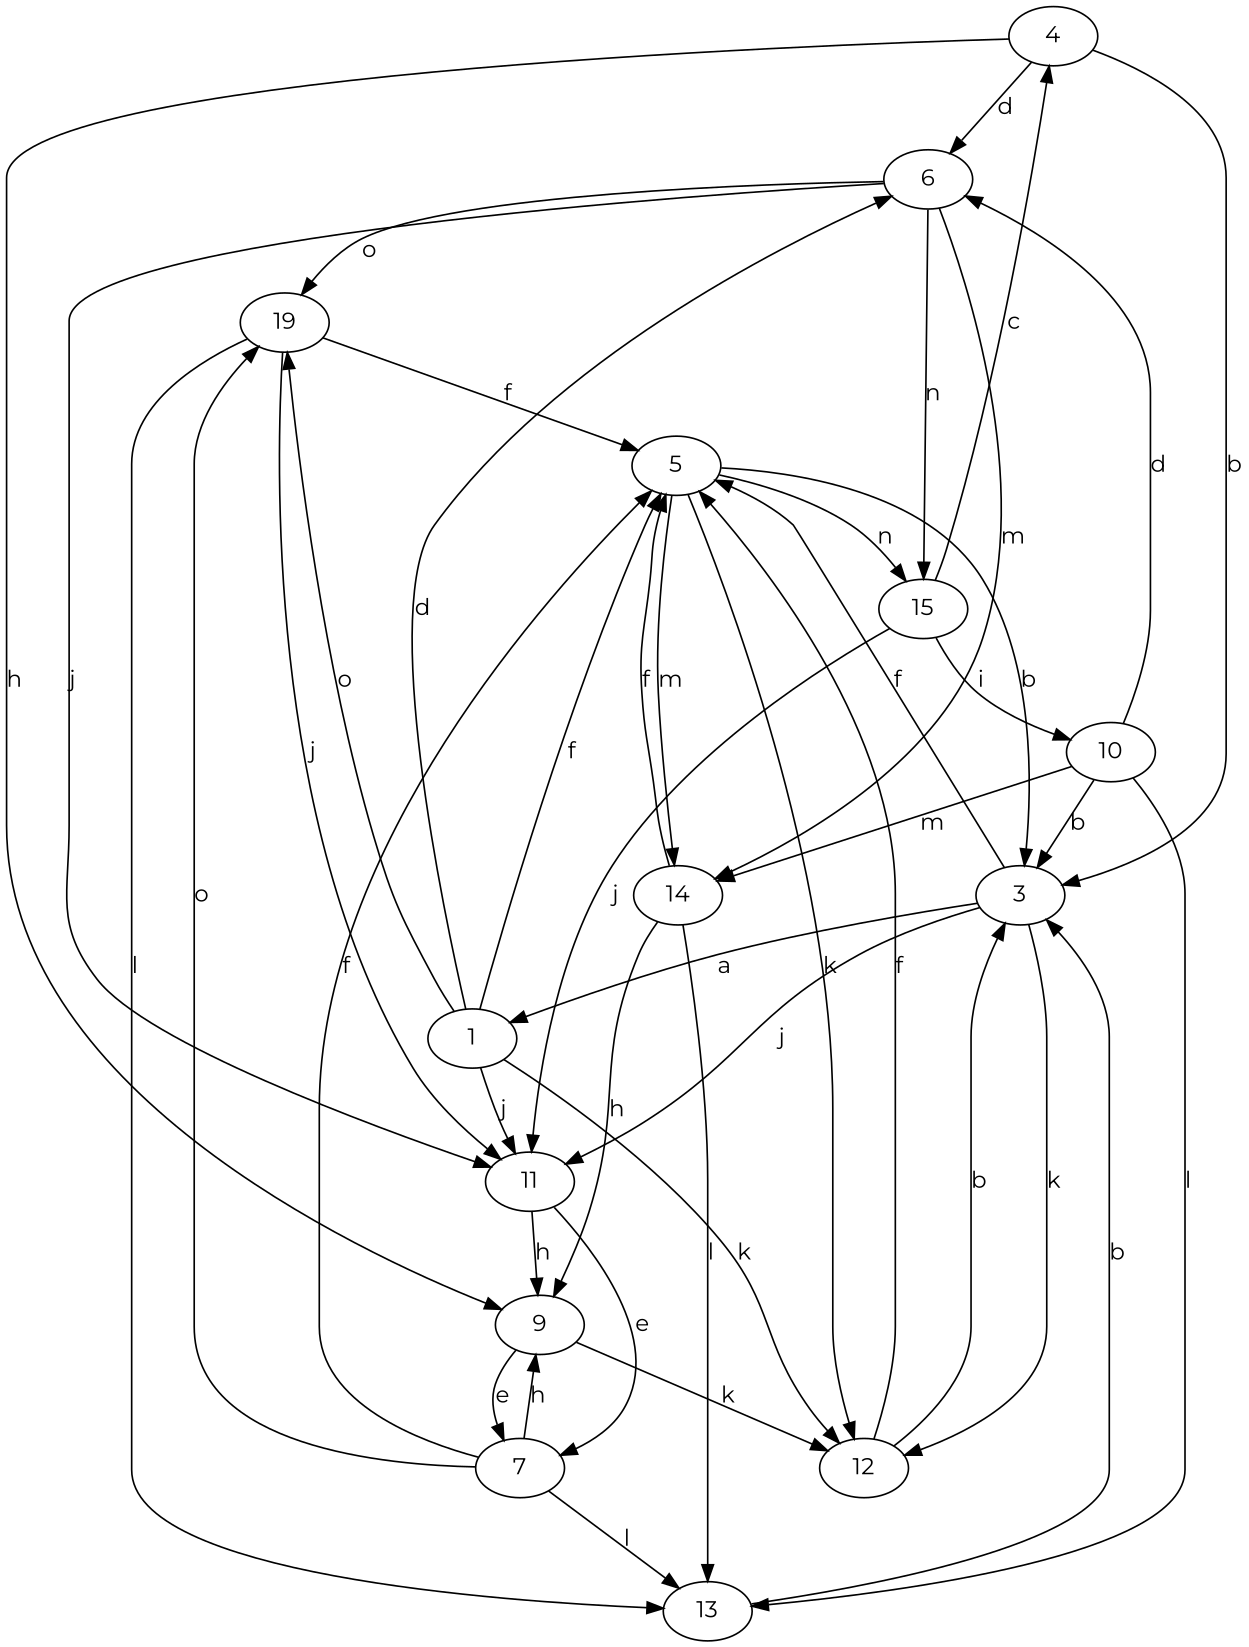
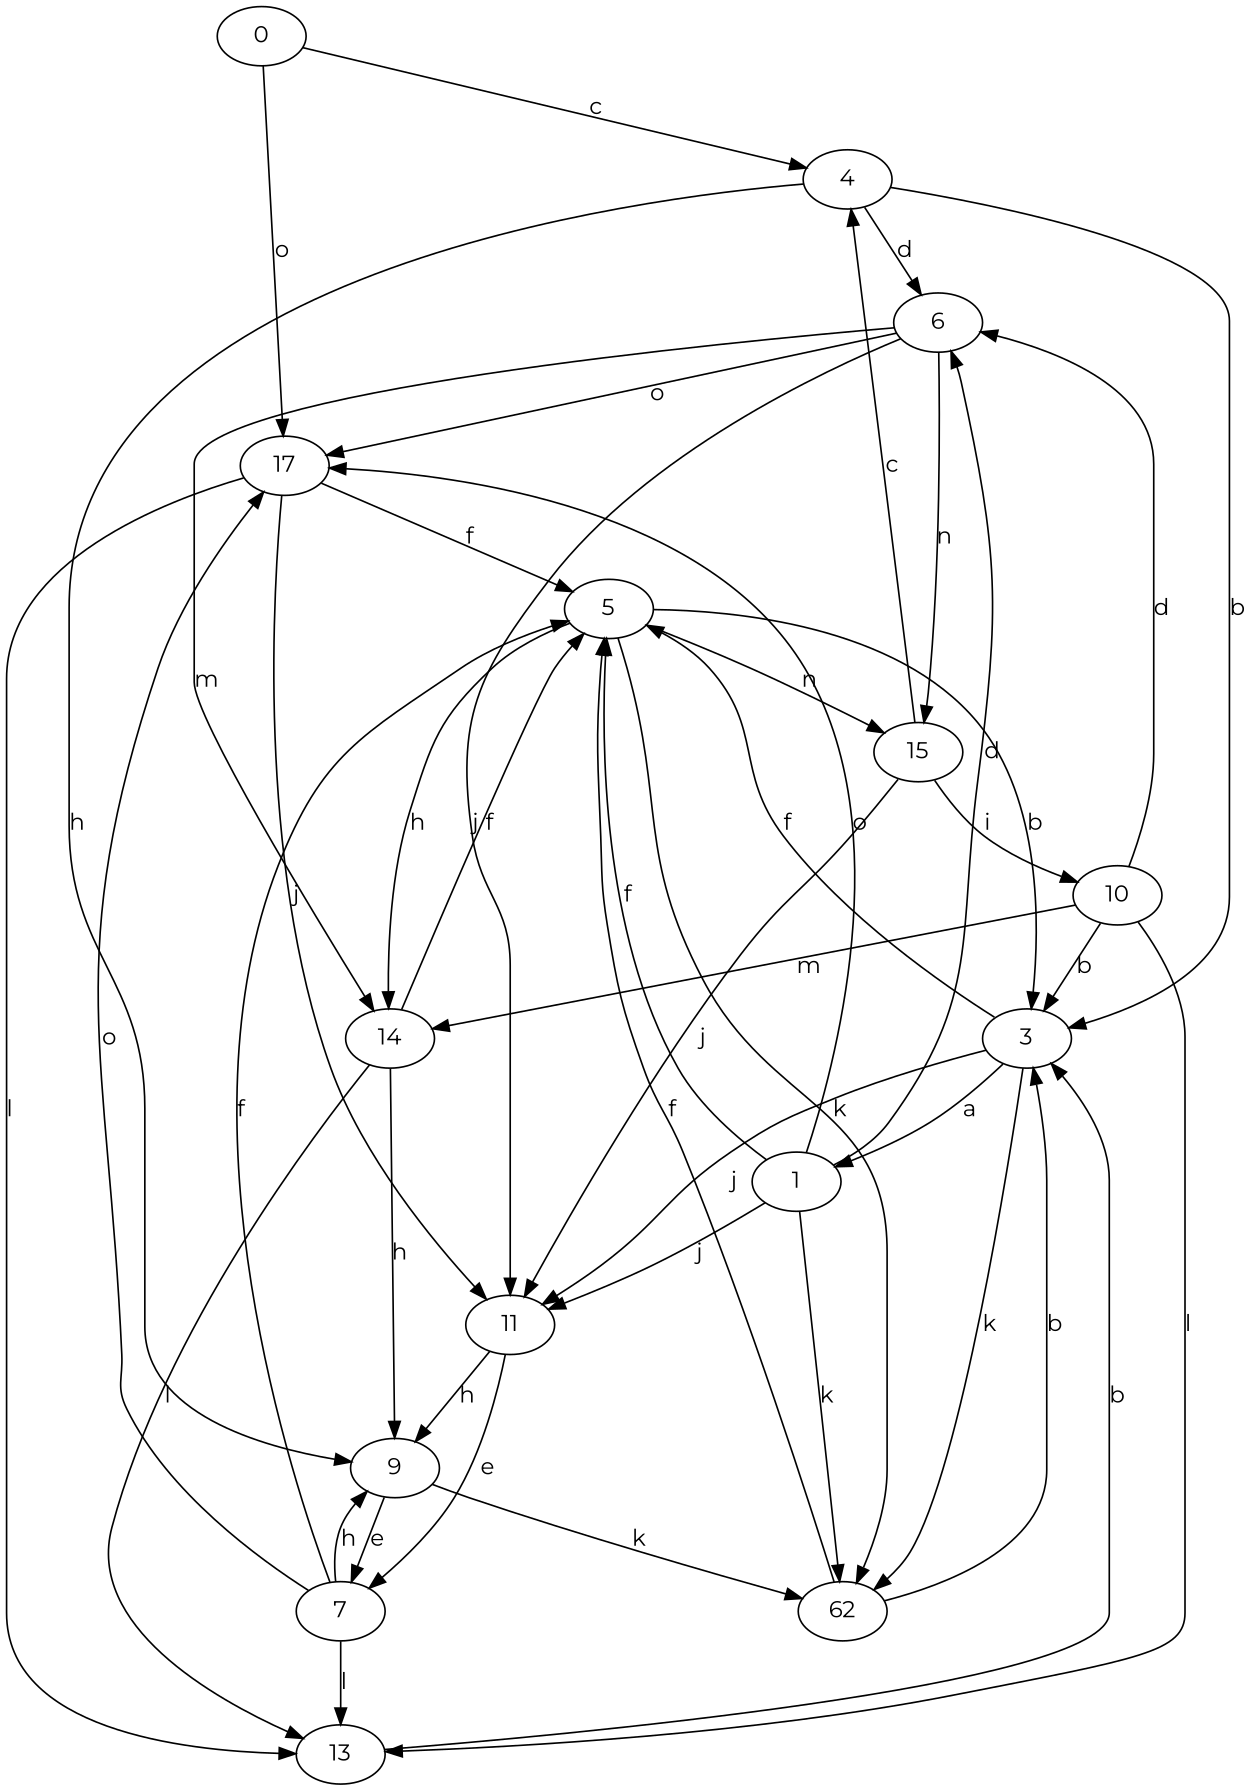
node "0": added
node "19": label "19" -> "17"
edge "5" -> "14": label "m" -> "h"
node "12": label "12" -> "62"
